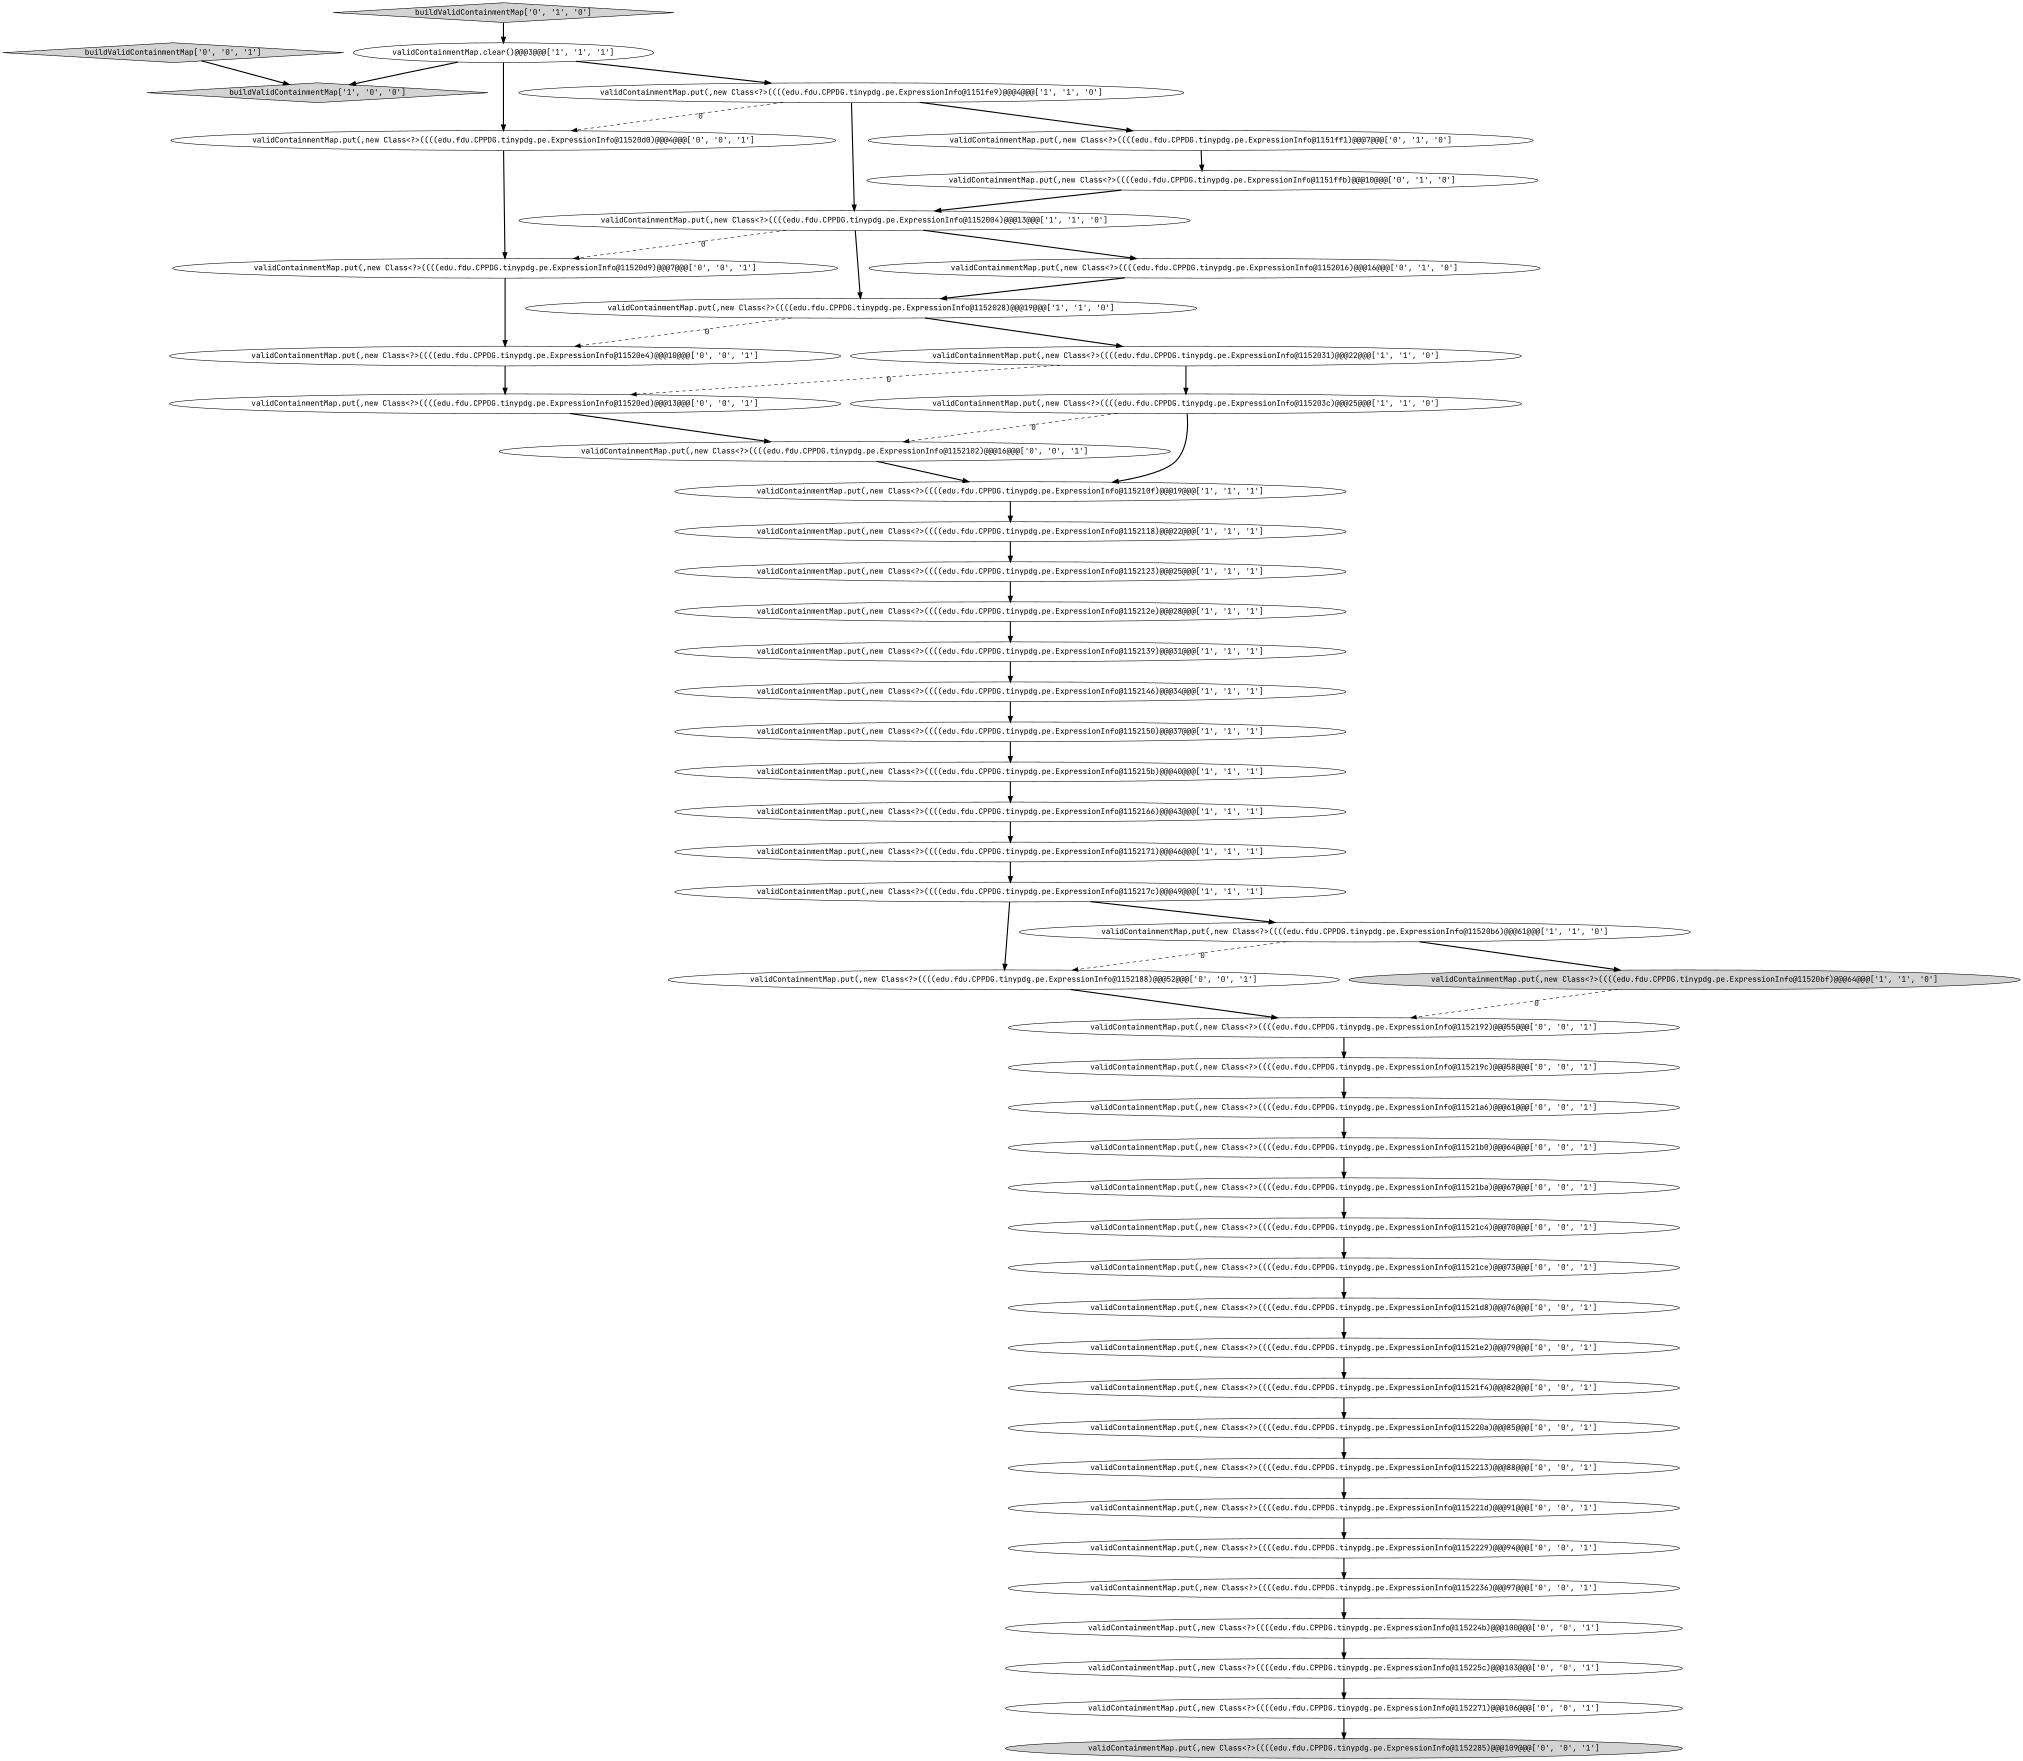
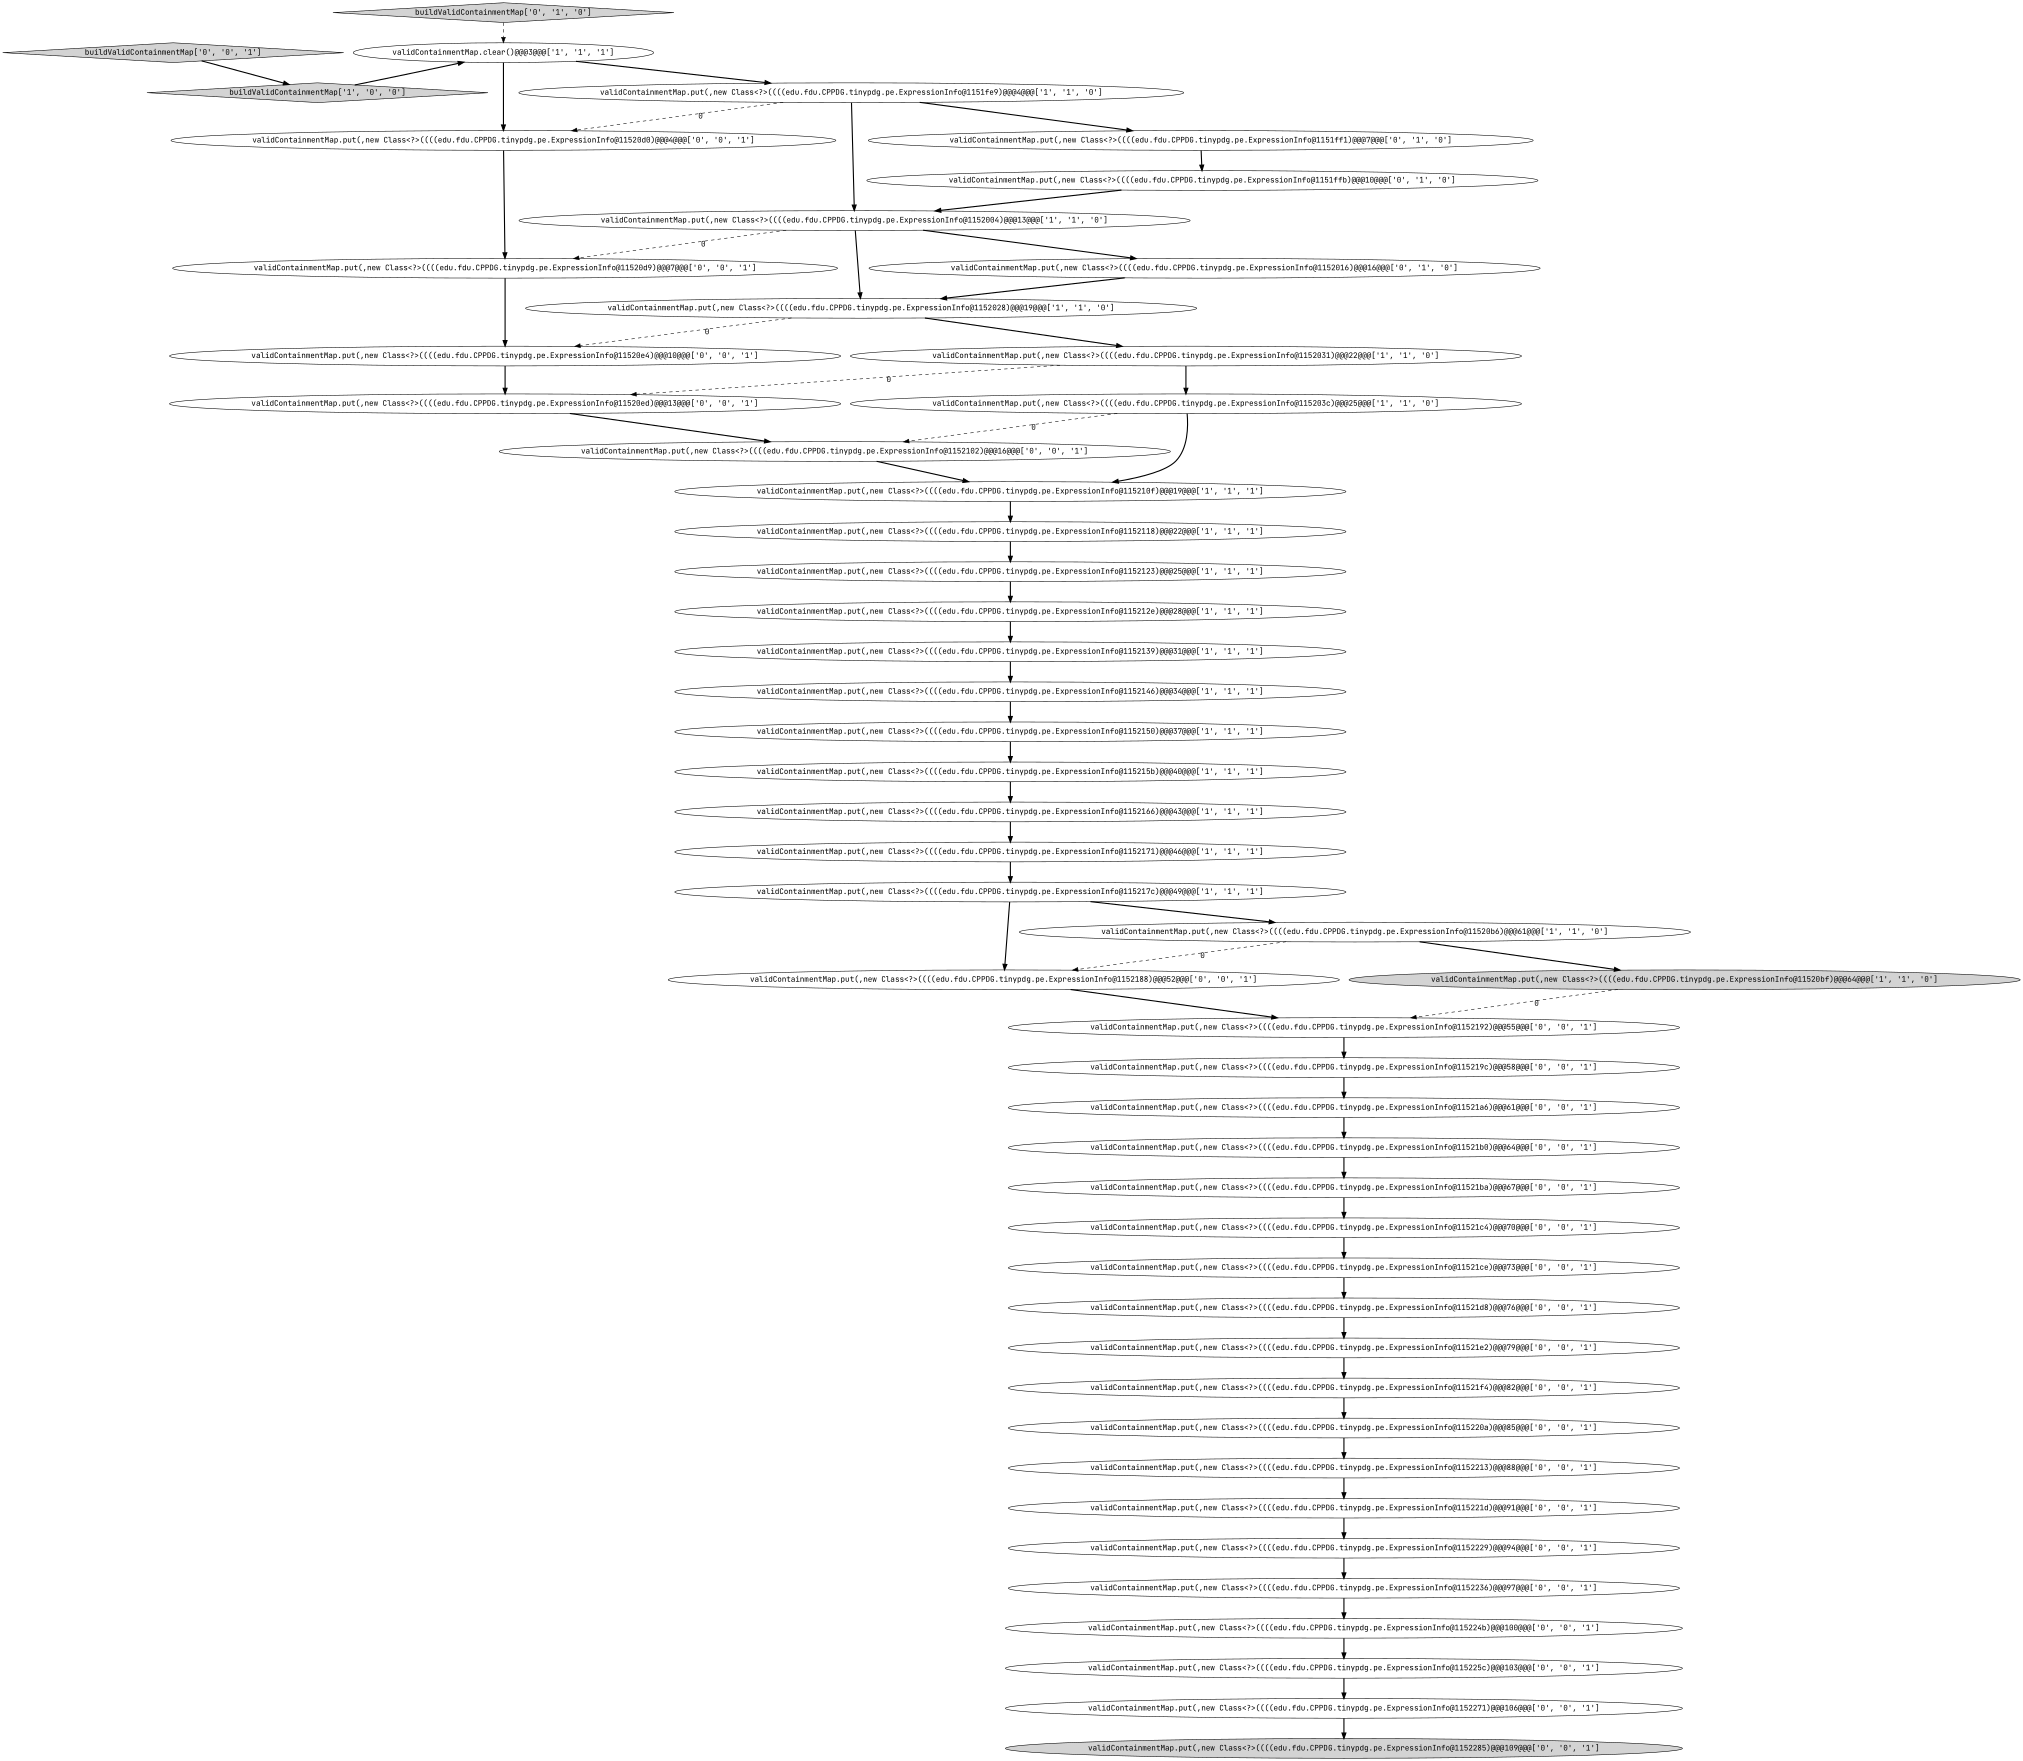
edge "buildValidContainmentMap['0', '1', '0']" -> "validContainmentMap.clear()@@@3@@@['1', '1', '1']": style bold -> dashed
edge "validContainmentMap.clear()@@@3@@@['1', '1', '1']" -> "buildValidContainmentMap['1', '0', '0']": reversed
